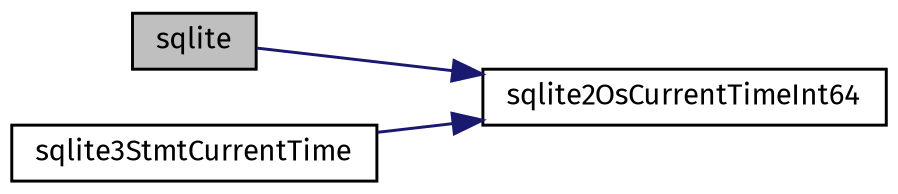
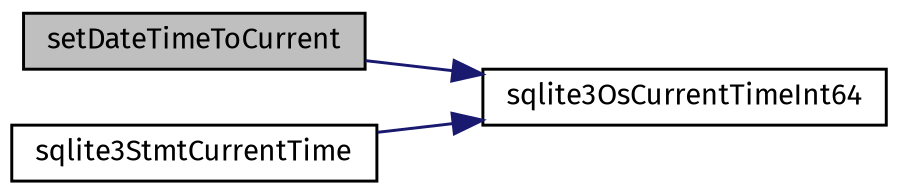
node "sqlite": label "sqlite" -> "setDateTimeToCurrent"
node "sqlite2OsCurrentTimeInt64": label "sqlite2OsCurrentTimeInt64" -> "sqlite3OsCurrentTimeInt64"
